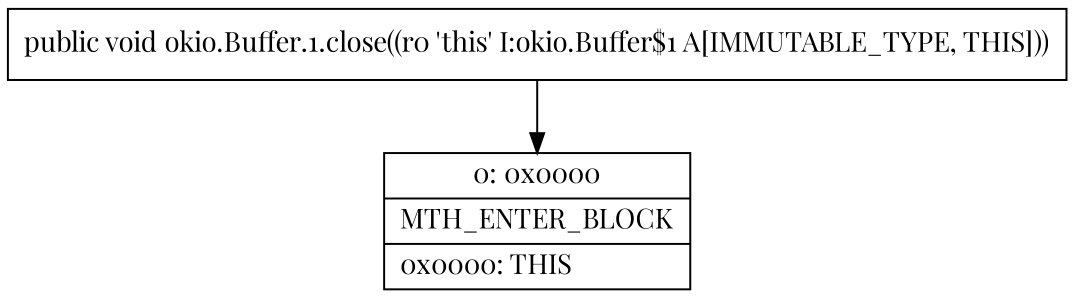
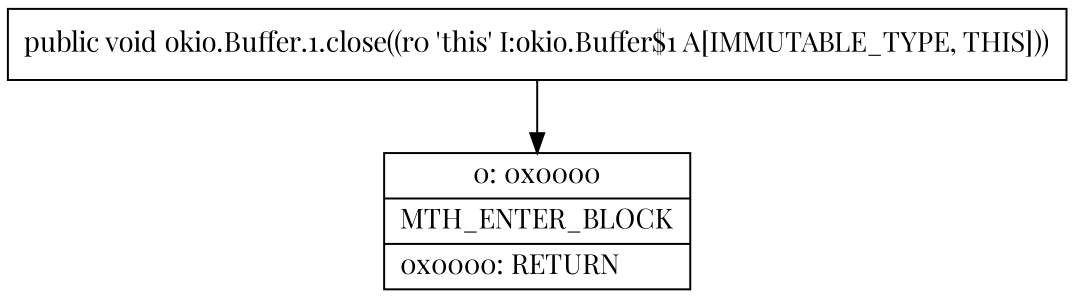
node "0: 0x0000": text "0x0000: THIS" -> "0x0000: RETURN"
